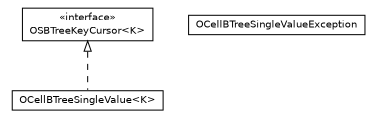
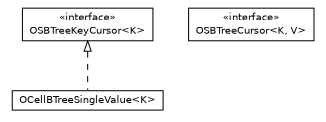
node "OSBTreeCursor<K, V>": added
node "OCellBTreeSingleValueException": removed
